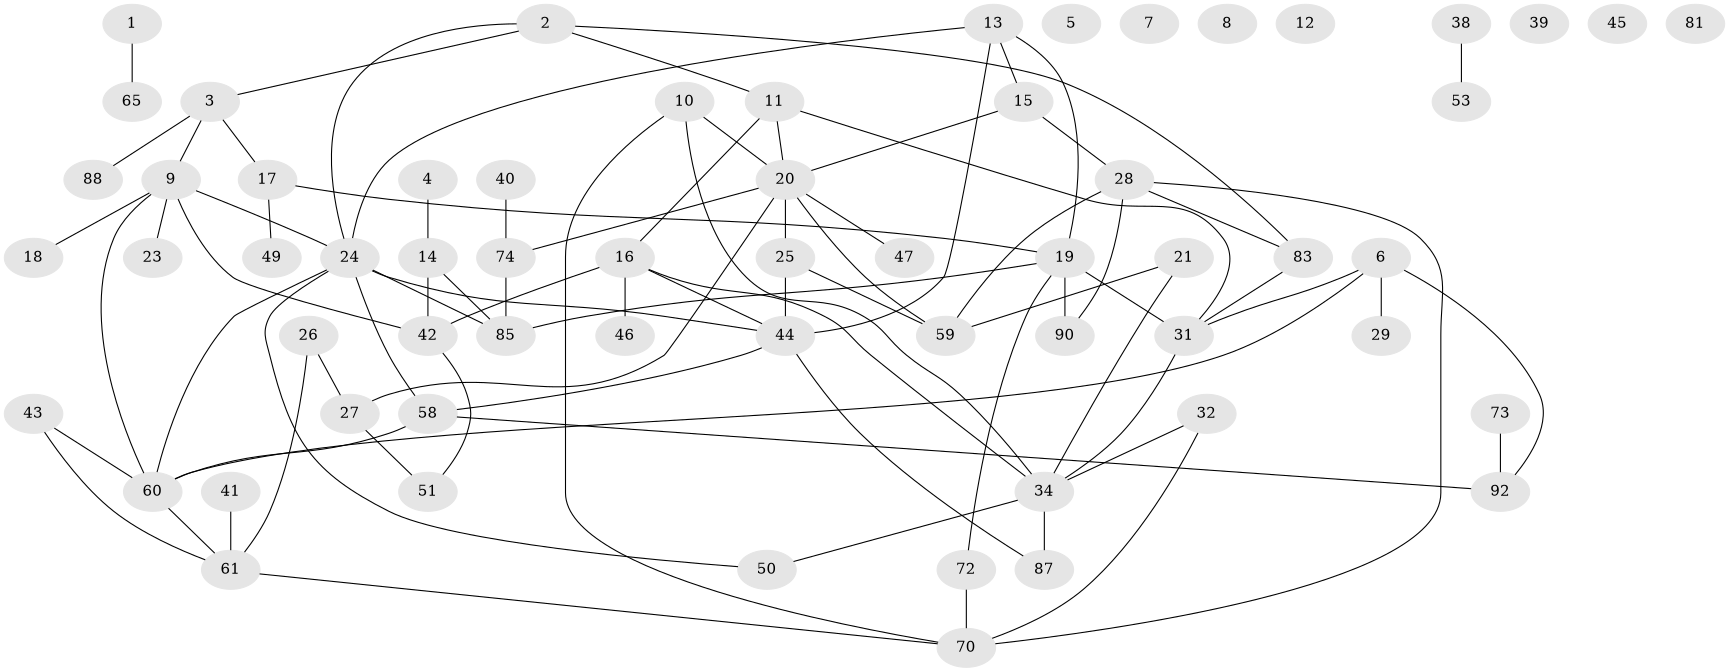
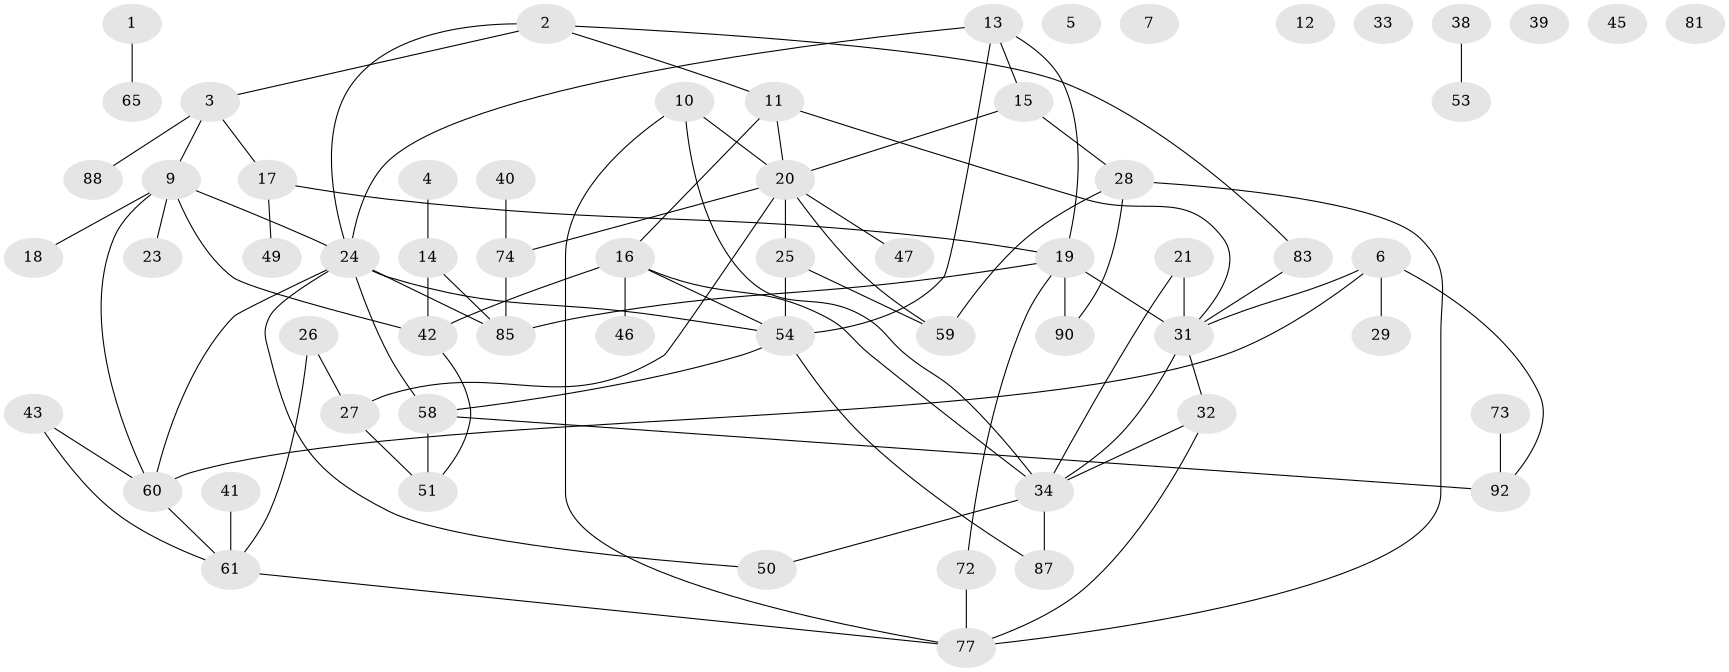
node "8": removed
node "33": added
edge "28" -- "83": removed
edge "21" -- "59": now "21" -- "31"
node "44": label "44" -> "54"
edge "31" -- "32": added
edge "58" -- "60": now "58" -- "51"
node "70": label "70" -> "77"
